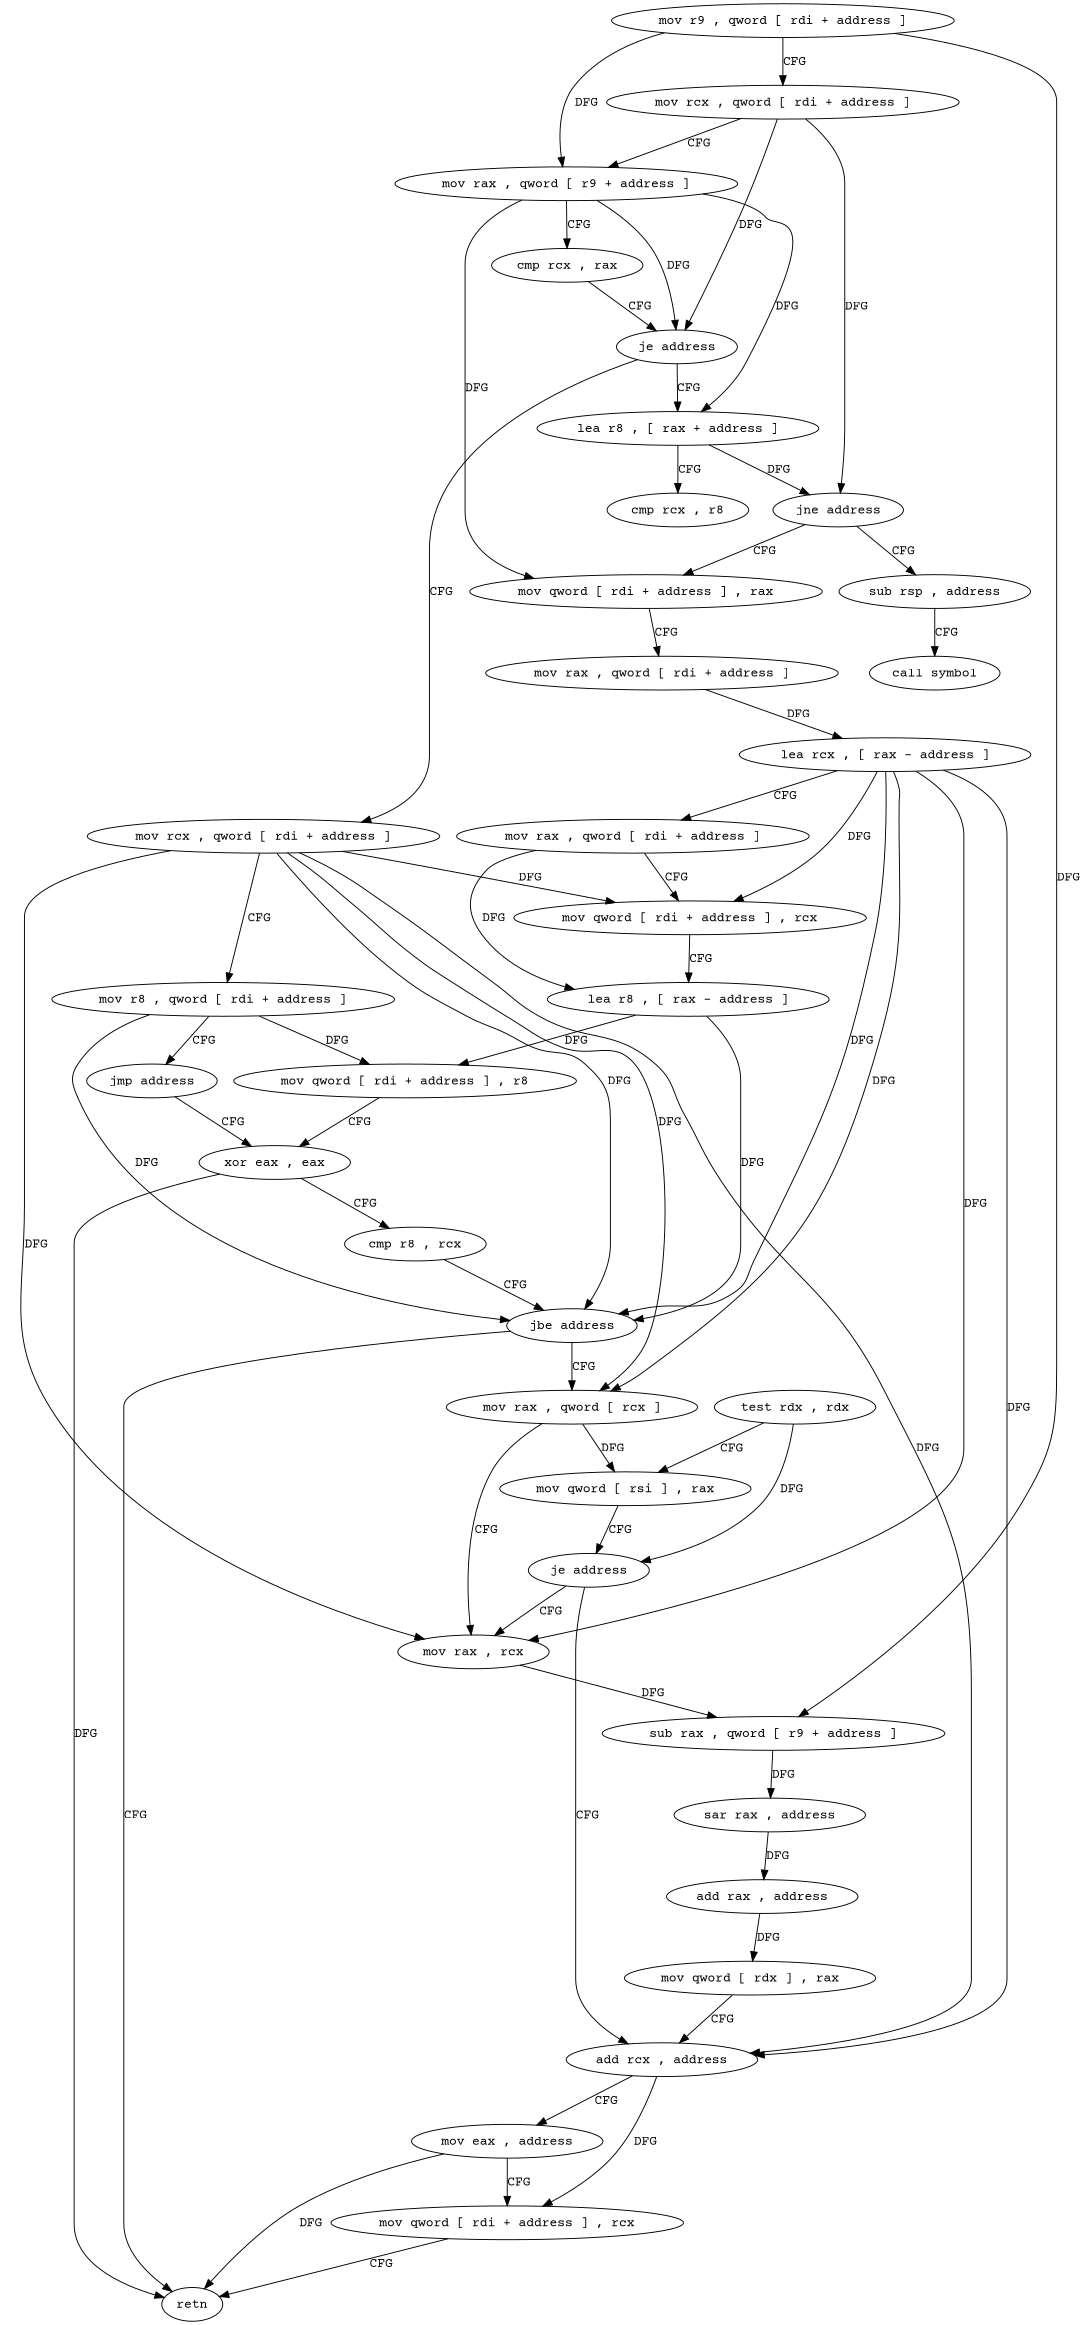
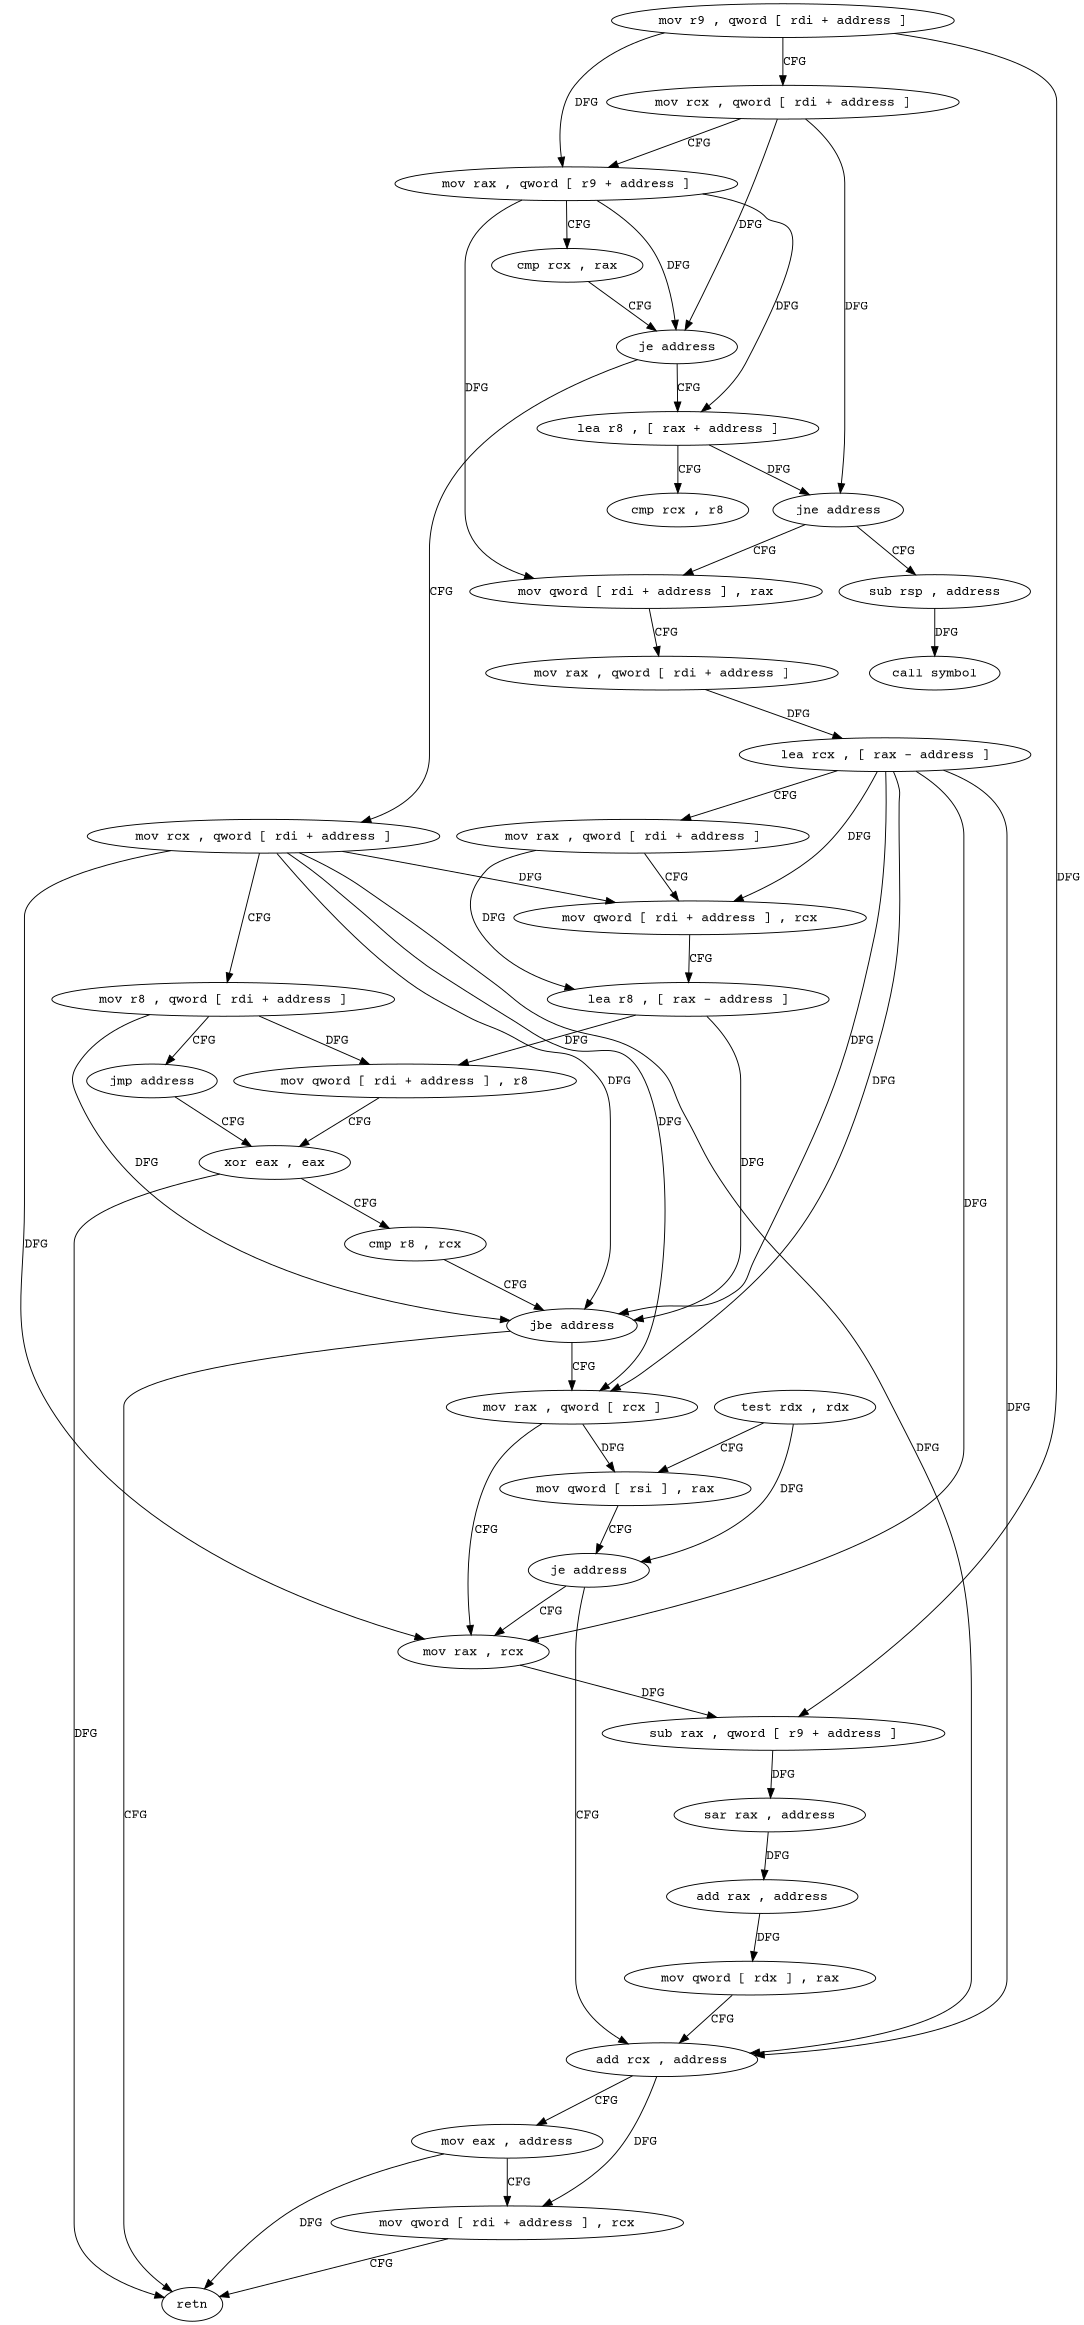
edge "sub rsp , address" -> "call symbol": label "CFG" -> "DFG"
